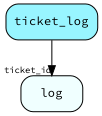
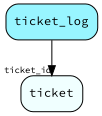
node "log": label "log" -> "ticket"
